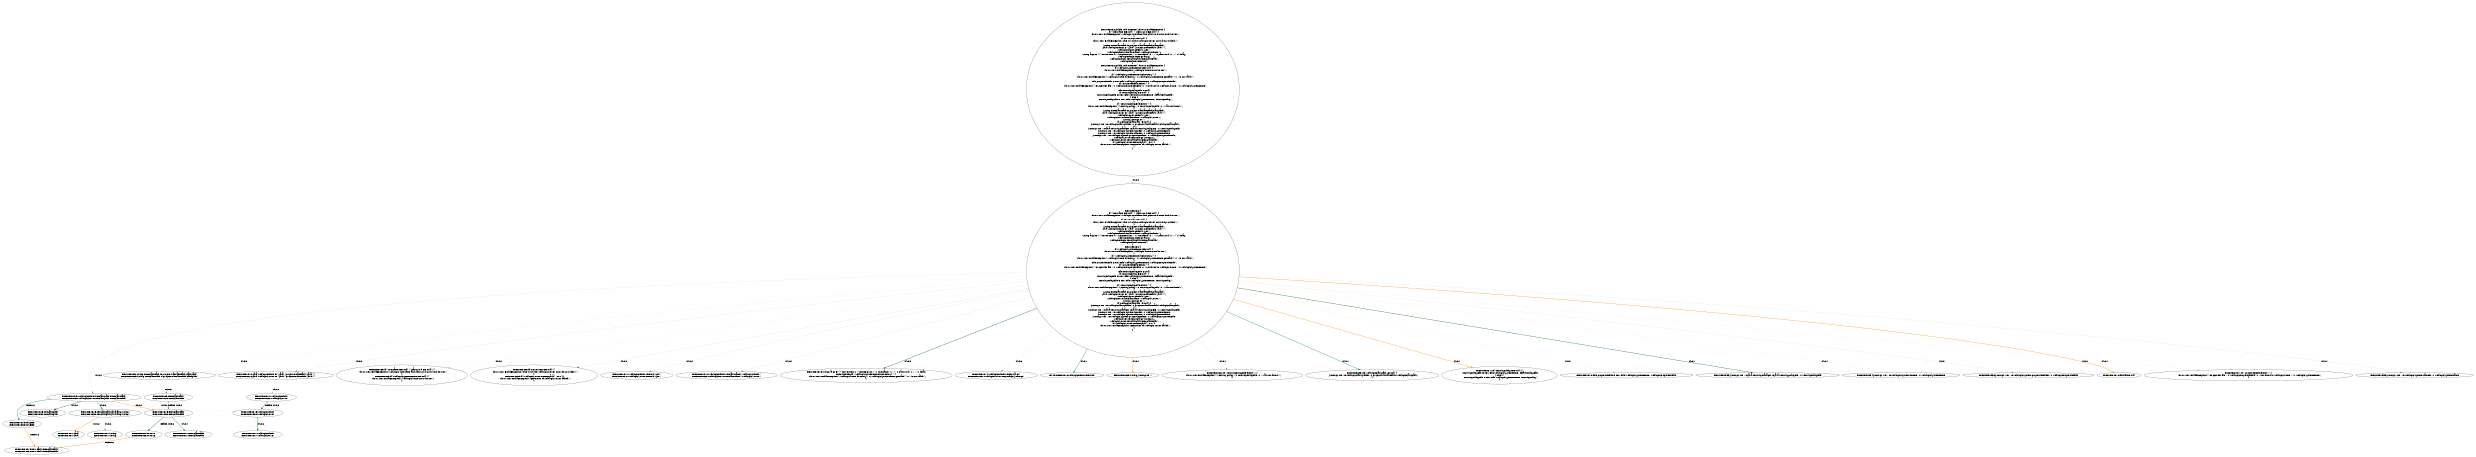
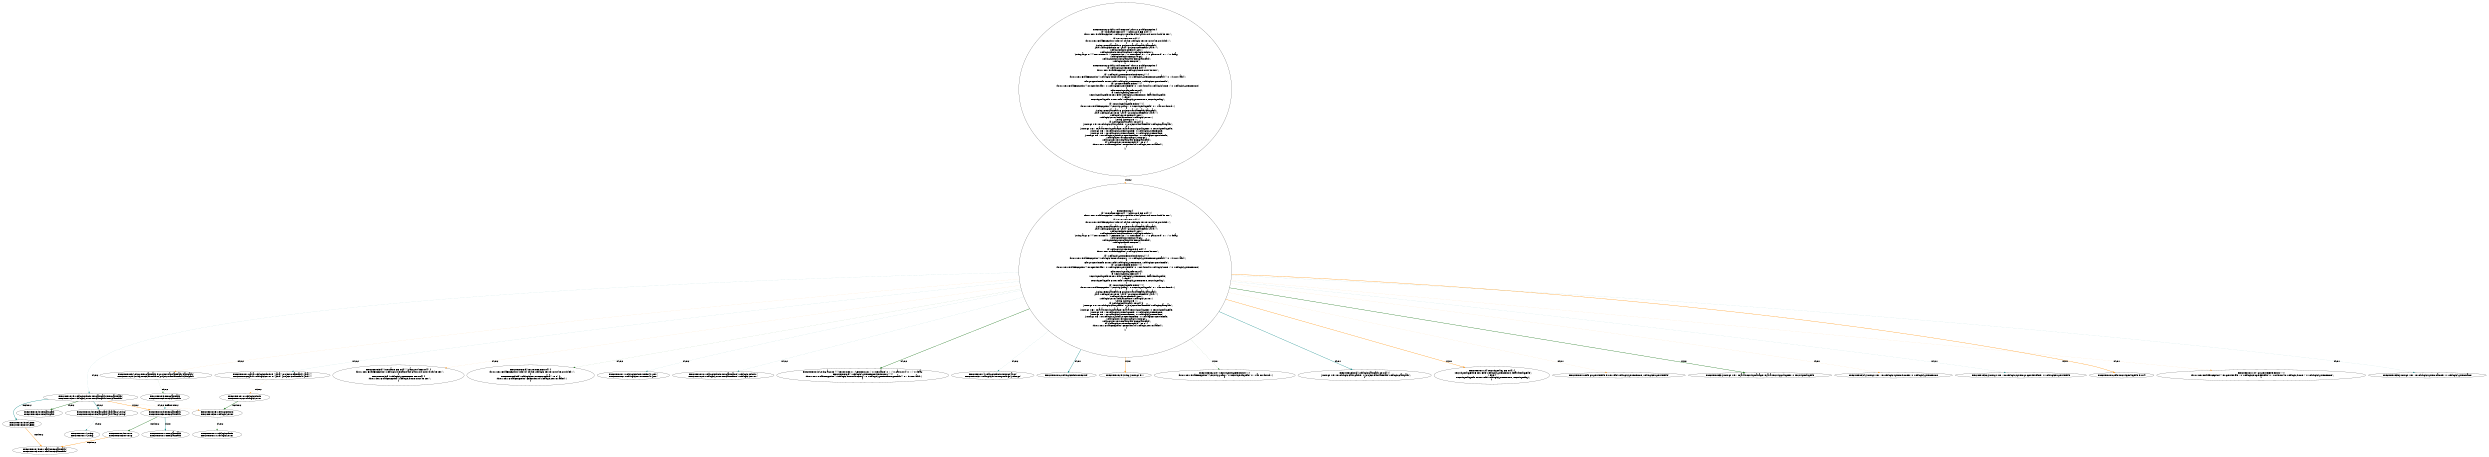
node "serverURL#?#16:weblogicAdmin.execute()": label "serverURL#?#16:weblogicAdmin.execute()" -> "execute#?#16:weblogicAdmin.execute()"
node "execute#?#16:File file = null": label "execute#?#16:File file = null" -> "execute#?#16:File securityPolicyFile = null"
edge "execute#?#9:execClassPath execute#?#25:execClassPath" -> "execute#?#15:execClassPath execute#?#38:execClassPath": style bold -> dotted
edge "execute#?#10:weblogicAdmin execute#?#26:weblogicServer" -> "execute#?#15:weblogicAdmin execute#?#38:weblogicServer": label "Define Use:2" -> "Action:2"
edge "execute#?#15:weblogicAdmin execute#?#38:weblogicServer" -> "execute#?#-1:weblogicAdmin execute#?#-1:weblogicServer": style bold -> dotted
edge "execute#?#15:execClassPath execute#?#38:execClassPath" -> "execute#?#15:MOVE execute#?#38:MOVE": label "Define Use:2" -> "Action:2"
node "execute#?#-1:Java execute#?#-1:Java": removed
